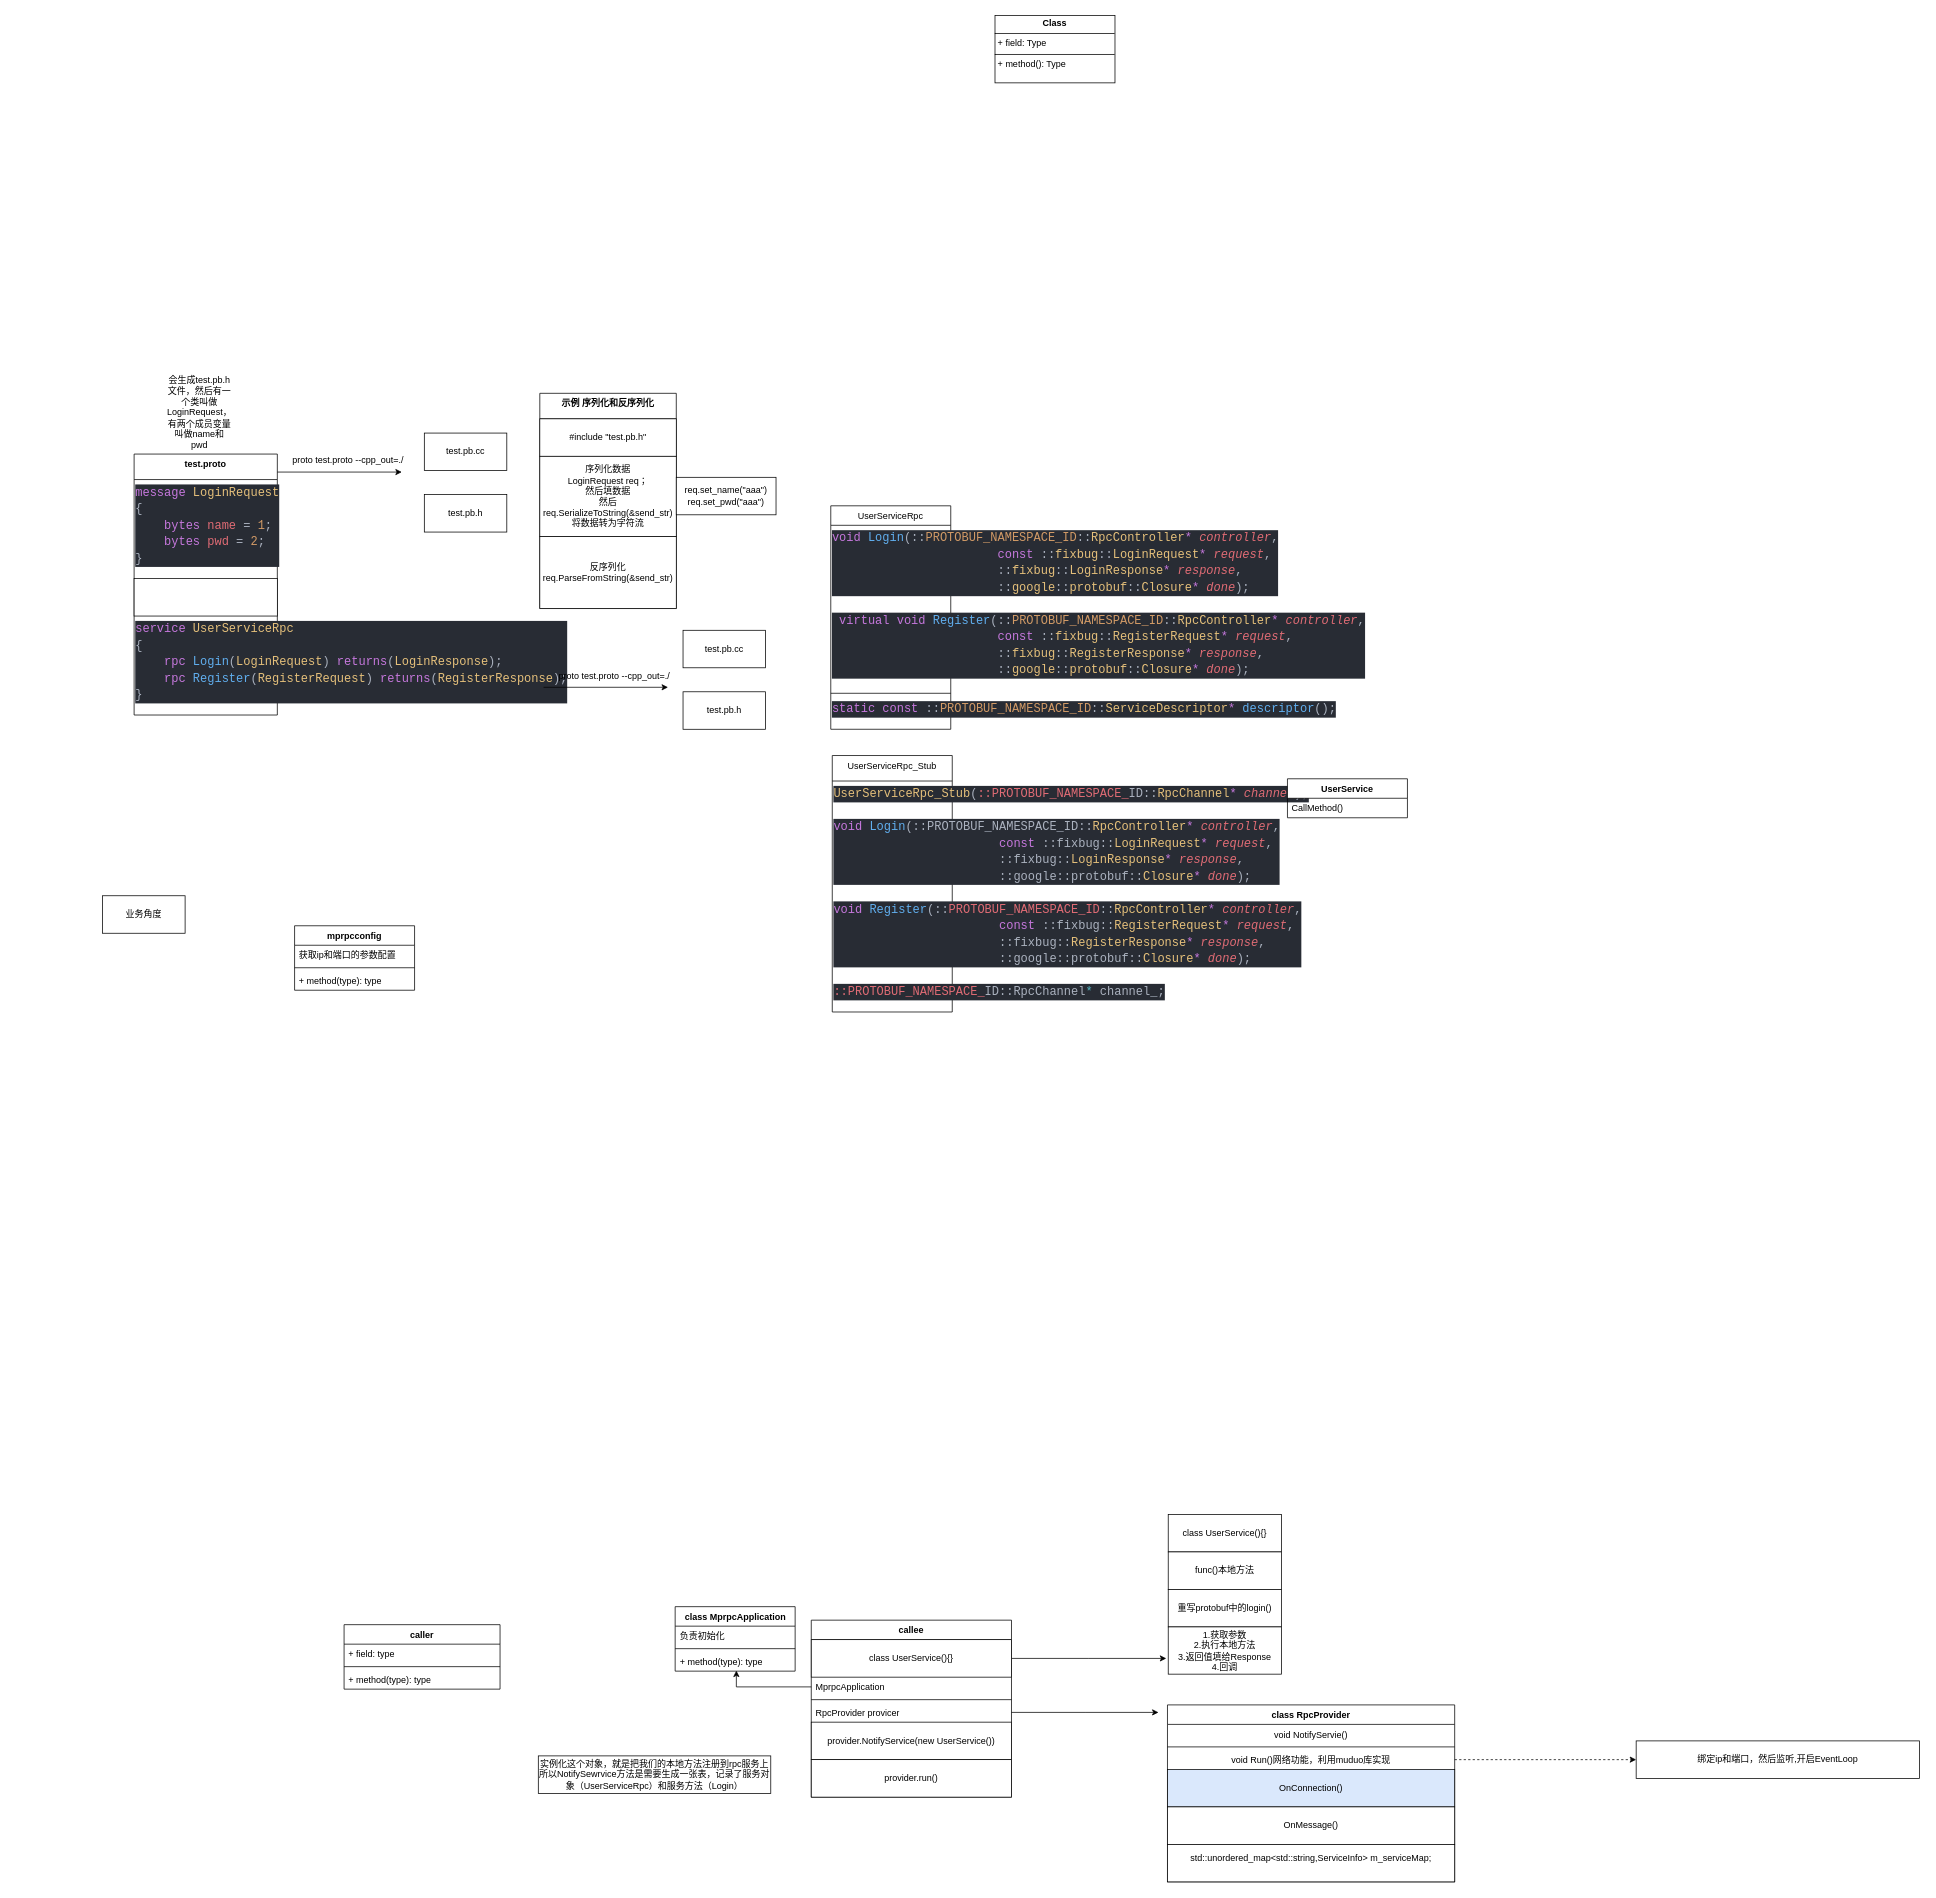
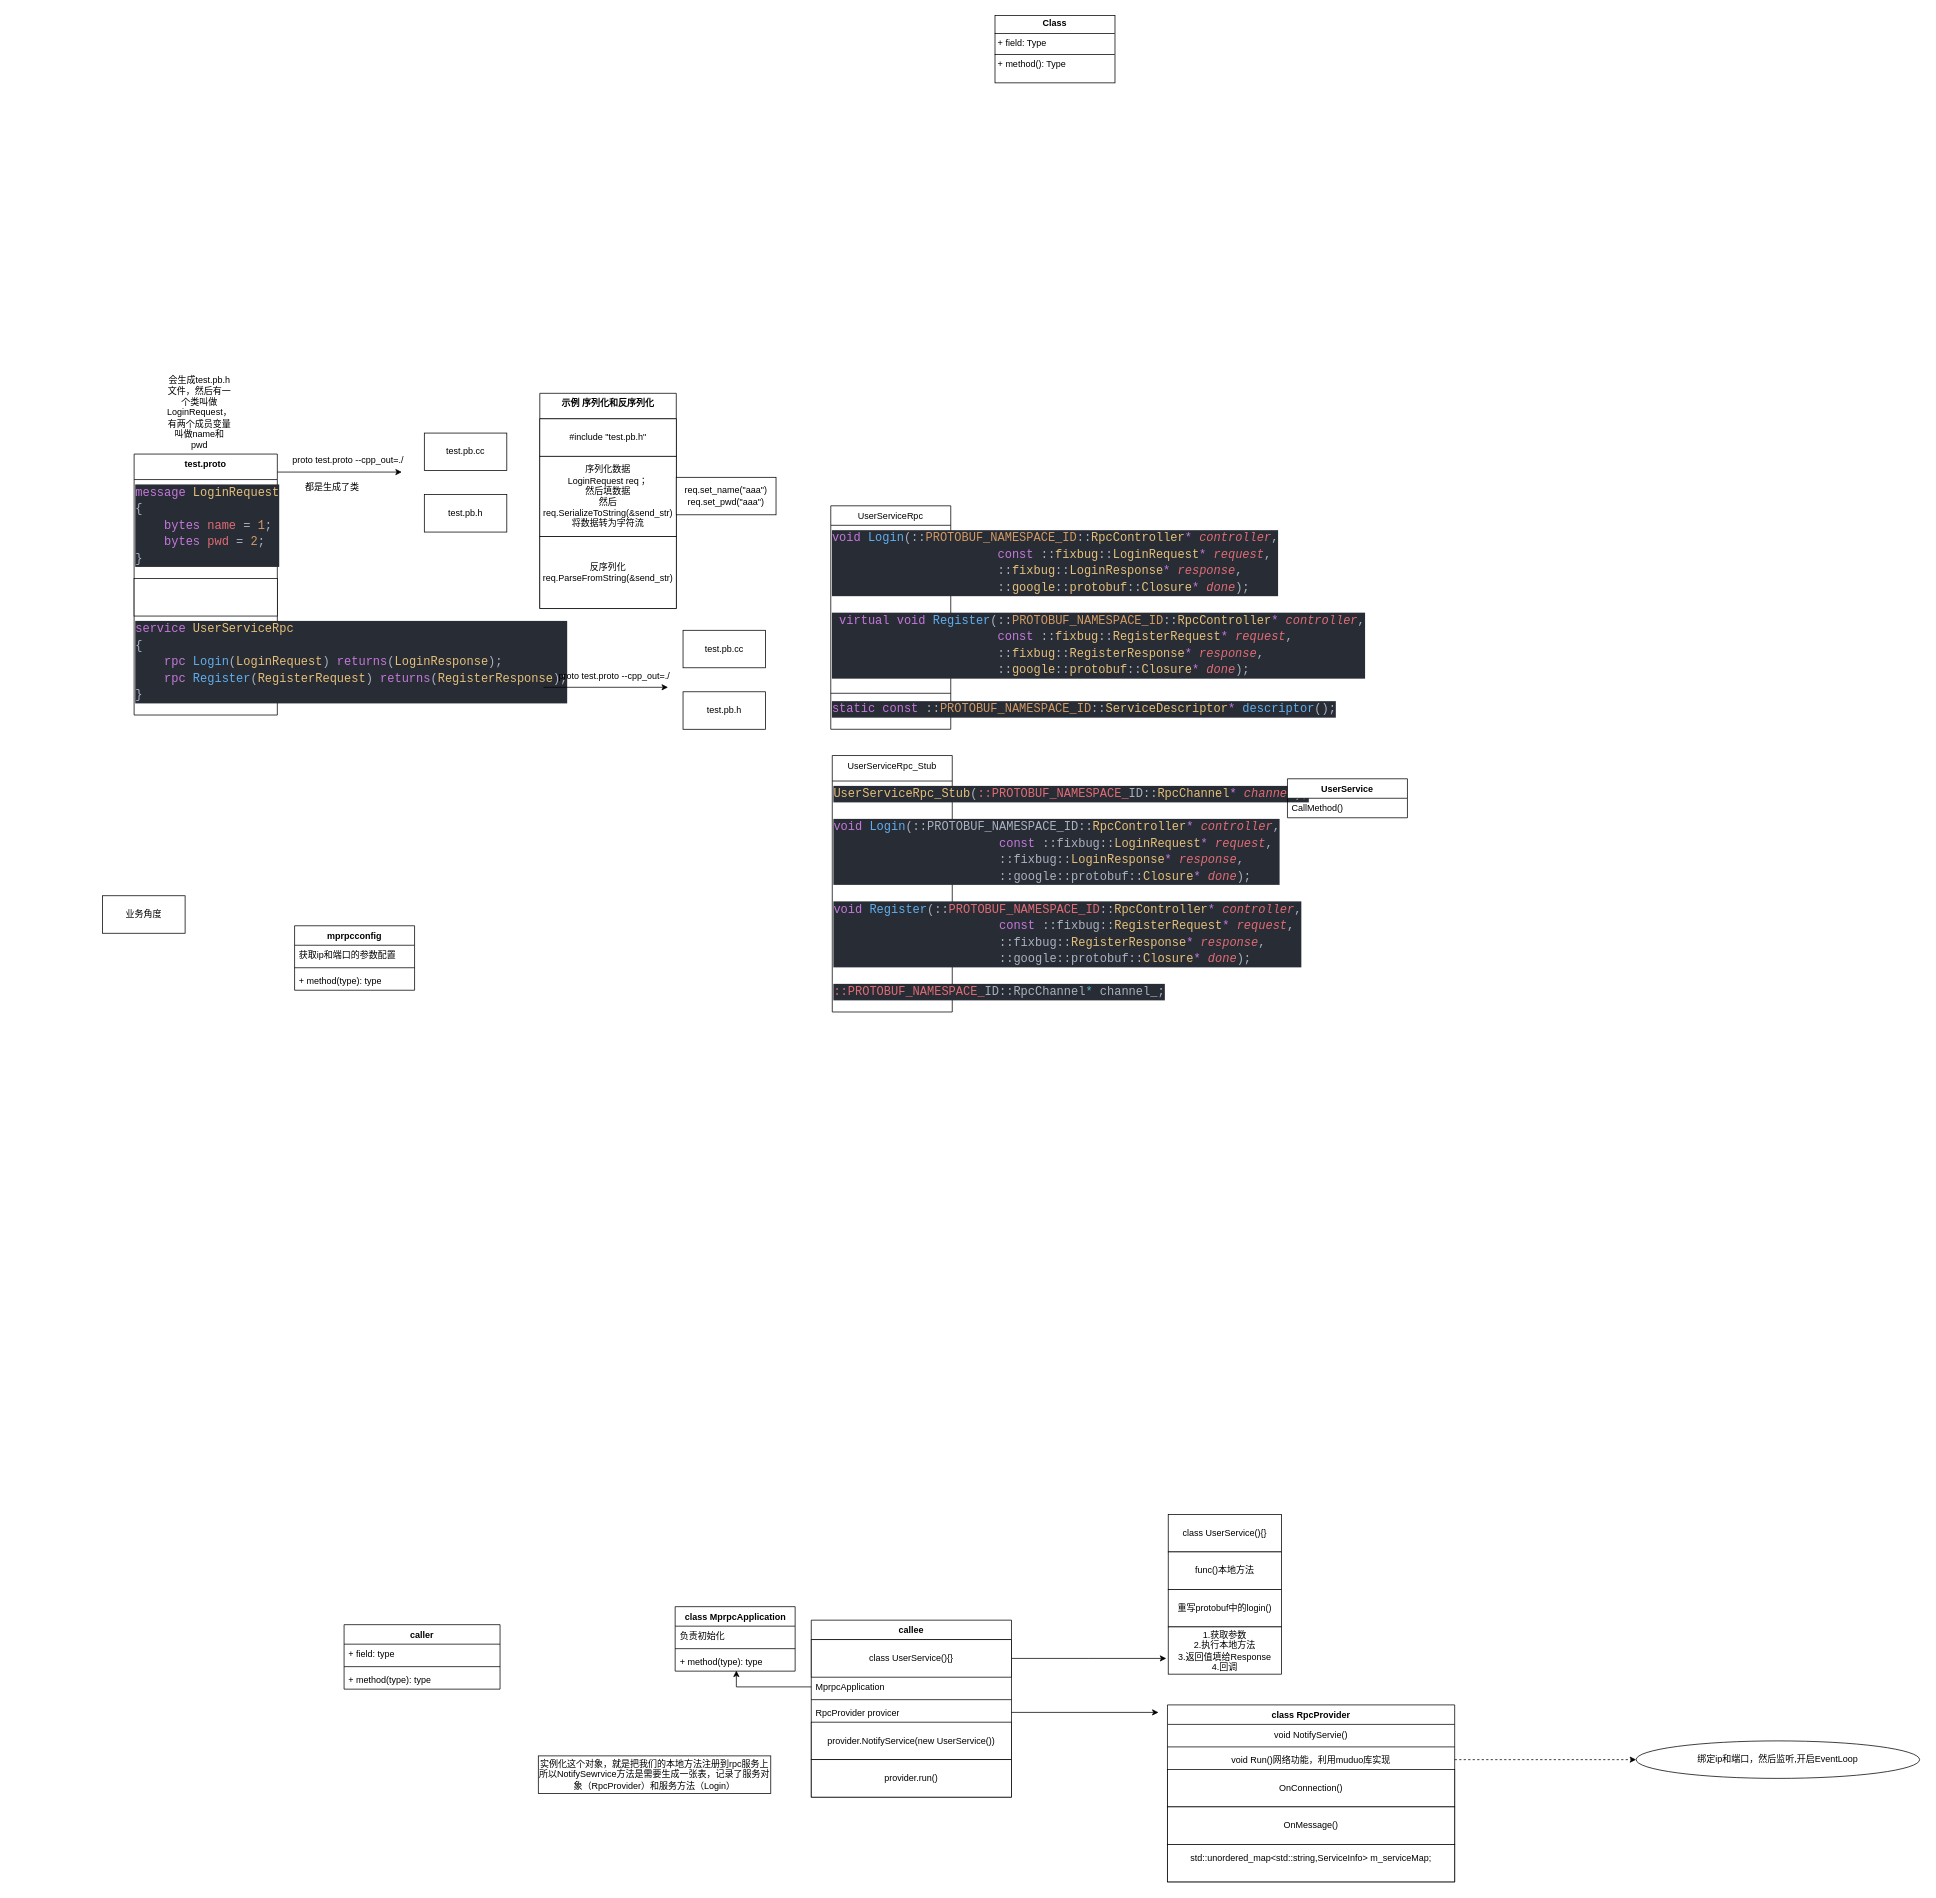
node "都是生成了类": added
node "绑定ip和端口，然后监听,开启EventLoop": shape rectangle -> ellipse
node "实例化这个对象，就是把我们的本地方法注册到rpc服务上 所以NotifySewrvice方法是需要生成一张表，记录了服务对象（UserServiceRpc）和服务方法（Login）": label "实例化这个对象，就是把我们的本地方法注册到rpc服务上 所以NotifySewrvice方法是需要生成一张表，记录了服务对象（UserServiceRpc）和服务方法（Login）" -> "实例化这个对象，就是把我们的本地方法注册到rpc服务上 所以NotifySewrvice方法是需要生成一张表，记录了服务对象（RpcProvider）和服务方法（Login）"
node "OnConnection()": fillcolor #dae8fc -> #ffffff
